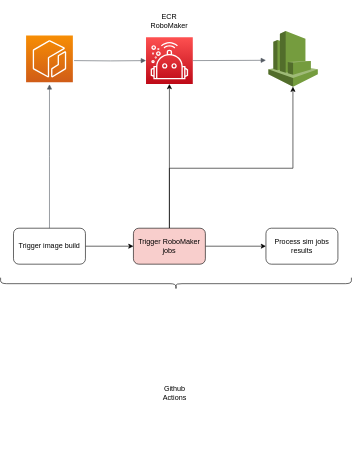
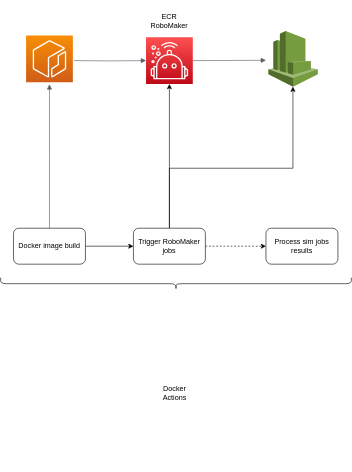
node "Trigger image build": label "Trigger image build" -> "Docker image build"
node "Trigger RoboMaker jobs": fillcolor #f8cecc -> #ffffff
edge "Trigger RoboMaker jobs" -> "Process sim jobs results": style solid -> dashed
node "Github Actions": label "Github Actions" -> "Docker Actions"
